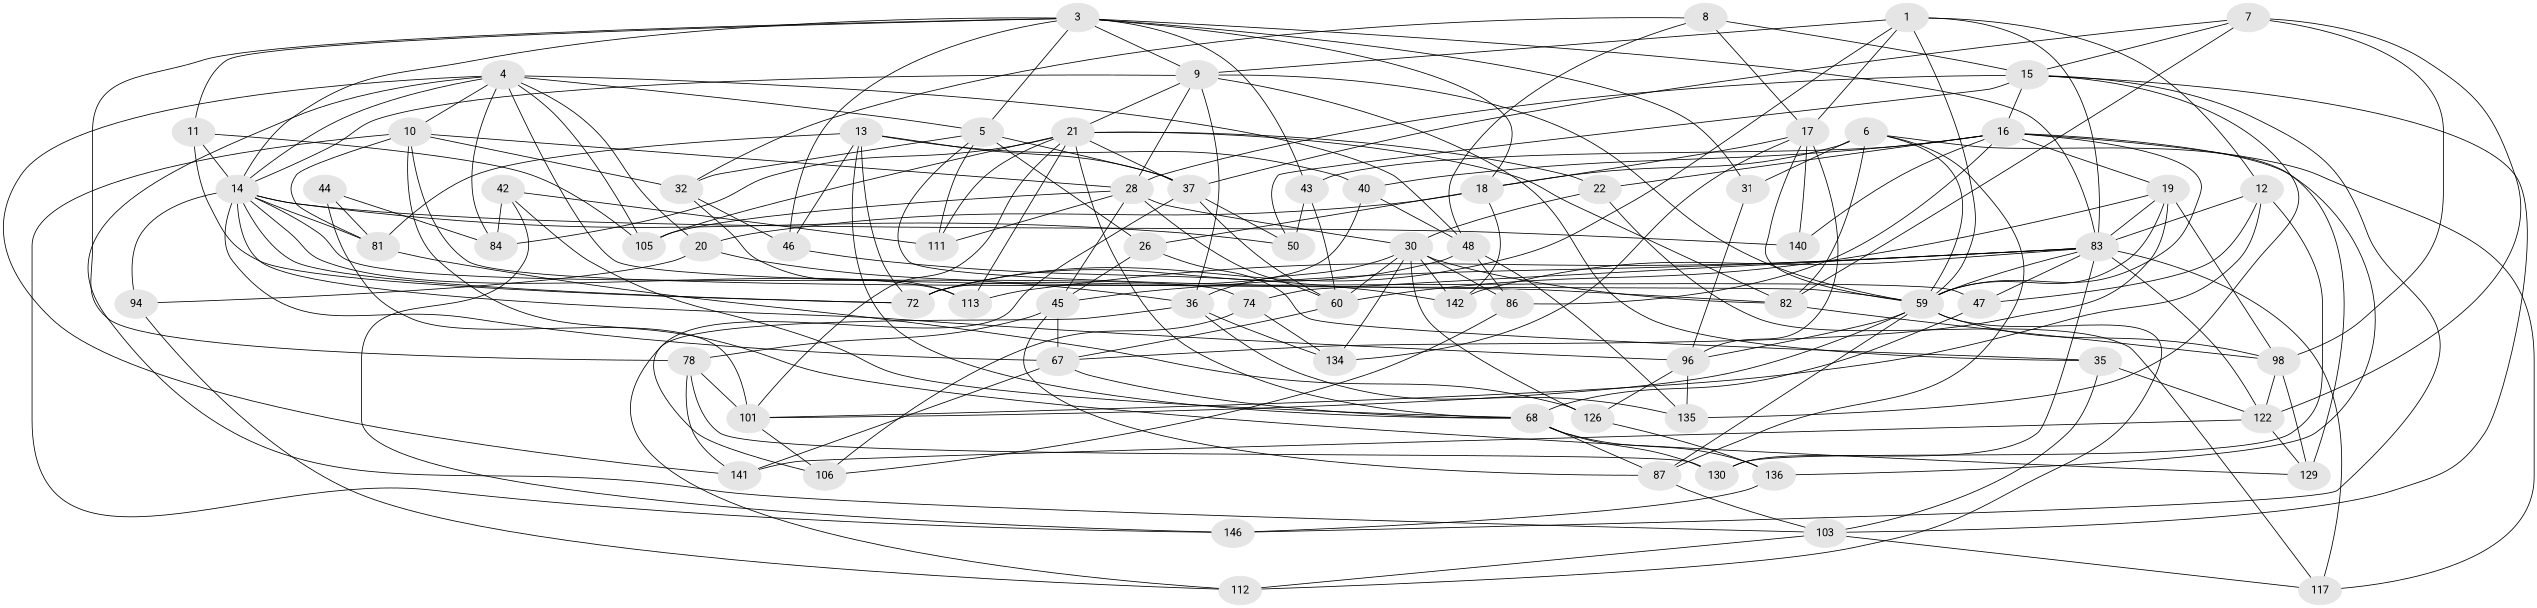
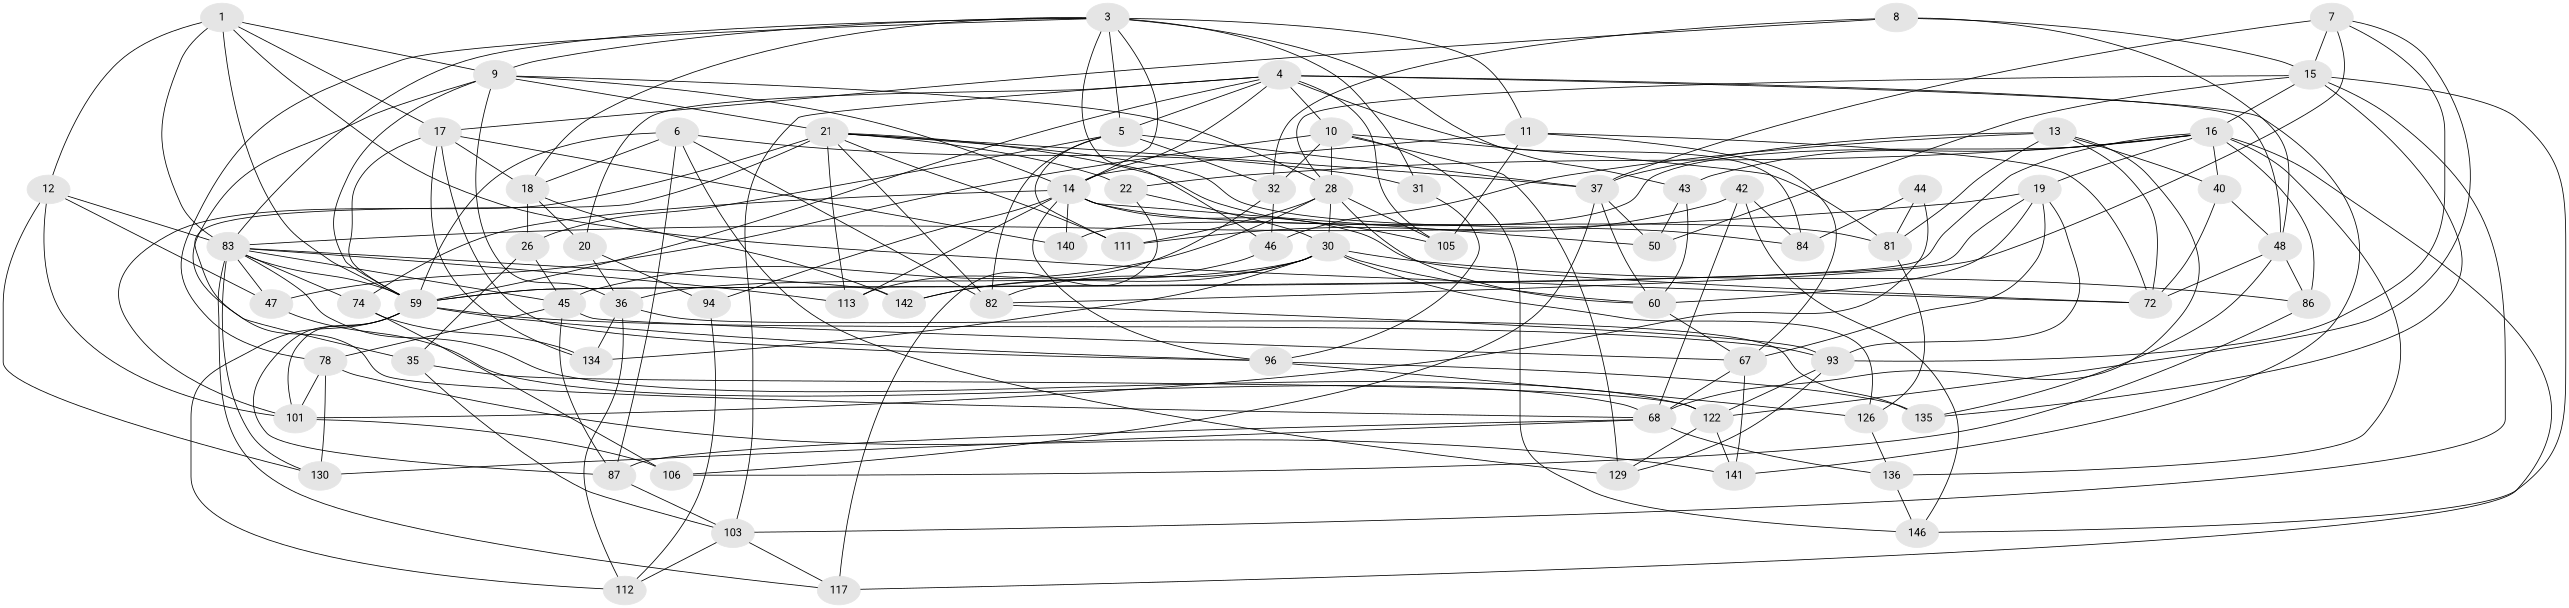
edge "14" -- "67": now "11" -- "67"
node "98": label "98" -> "93"
